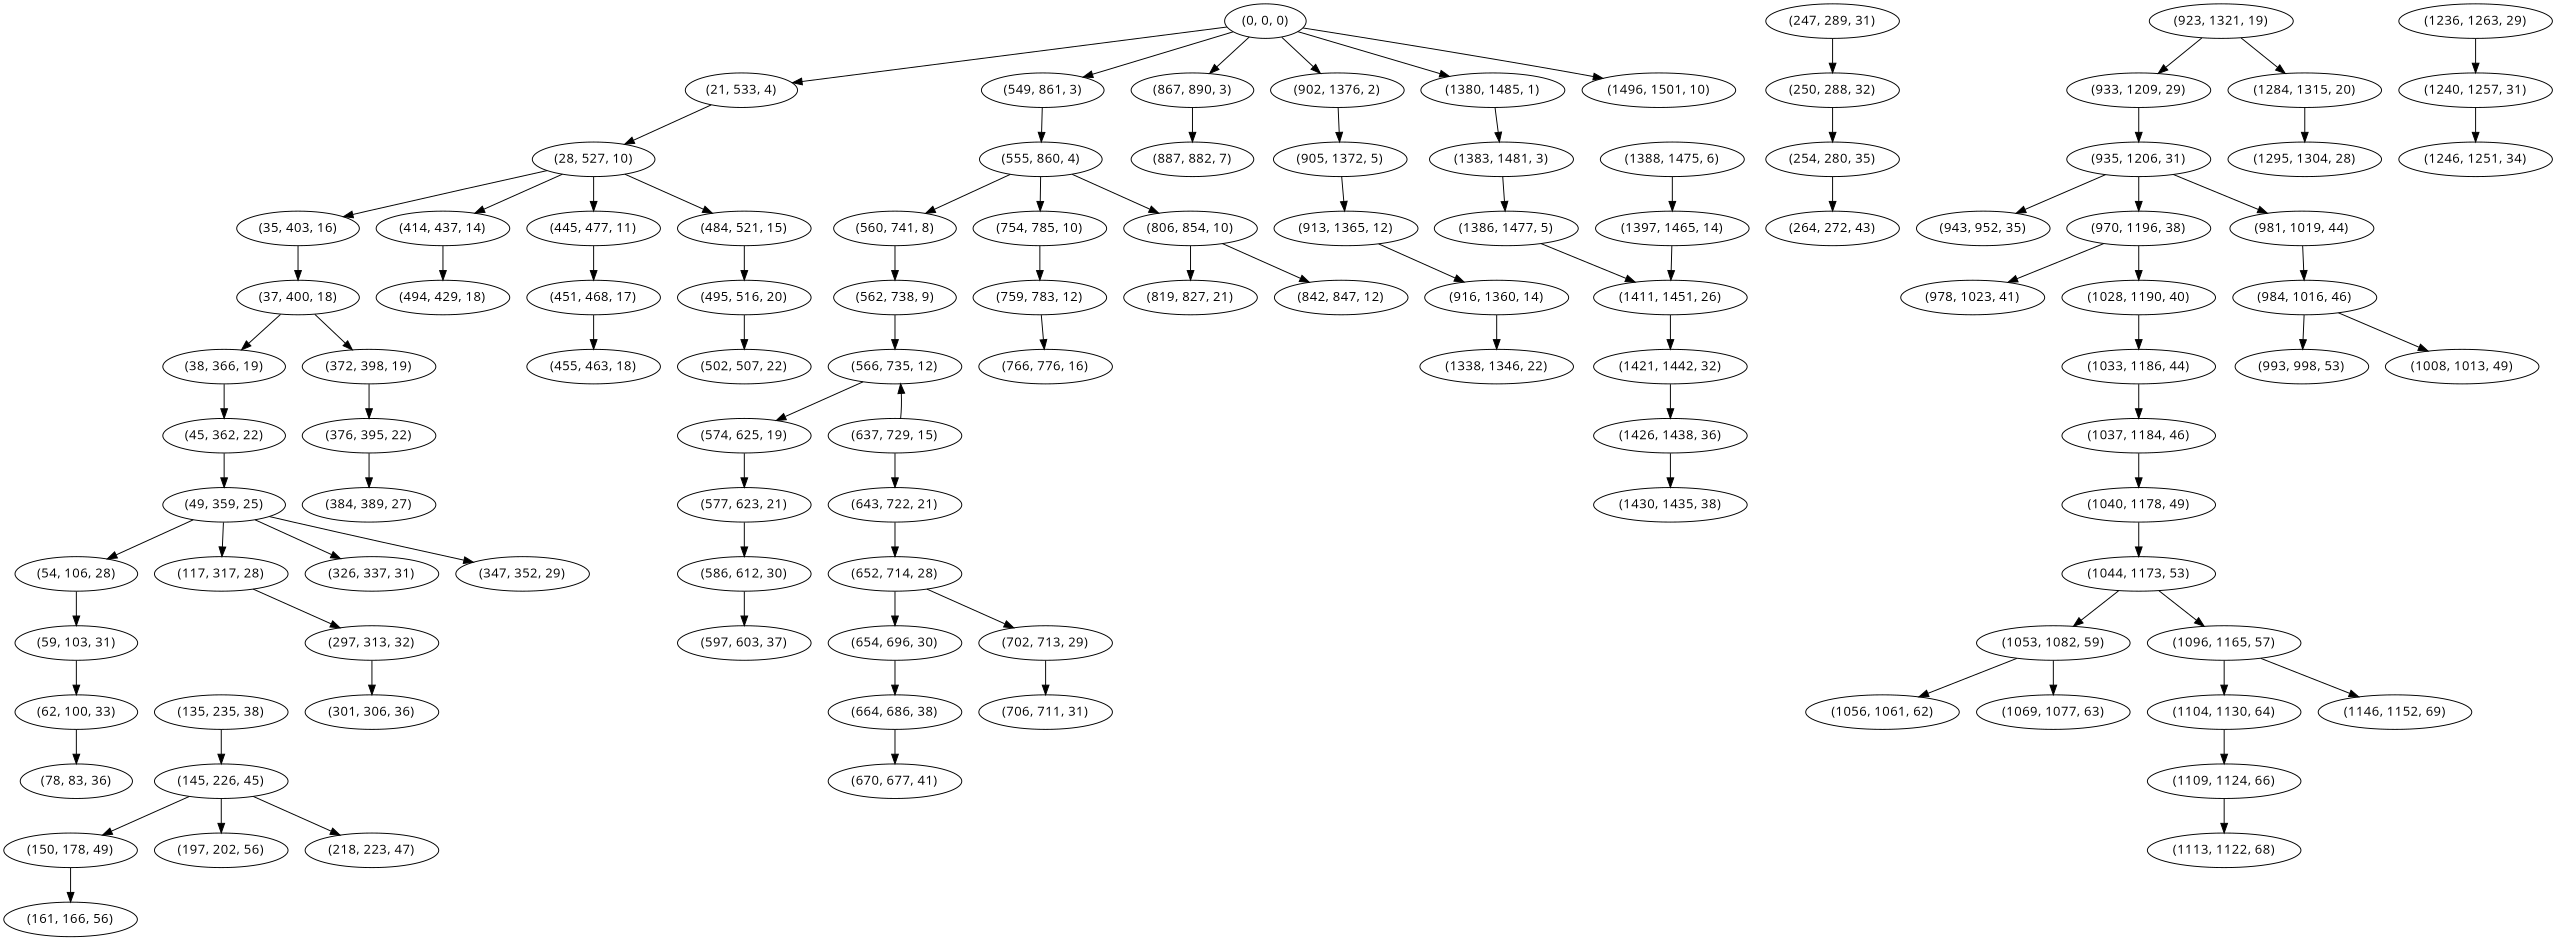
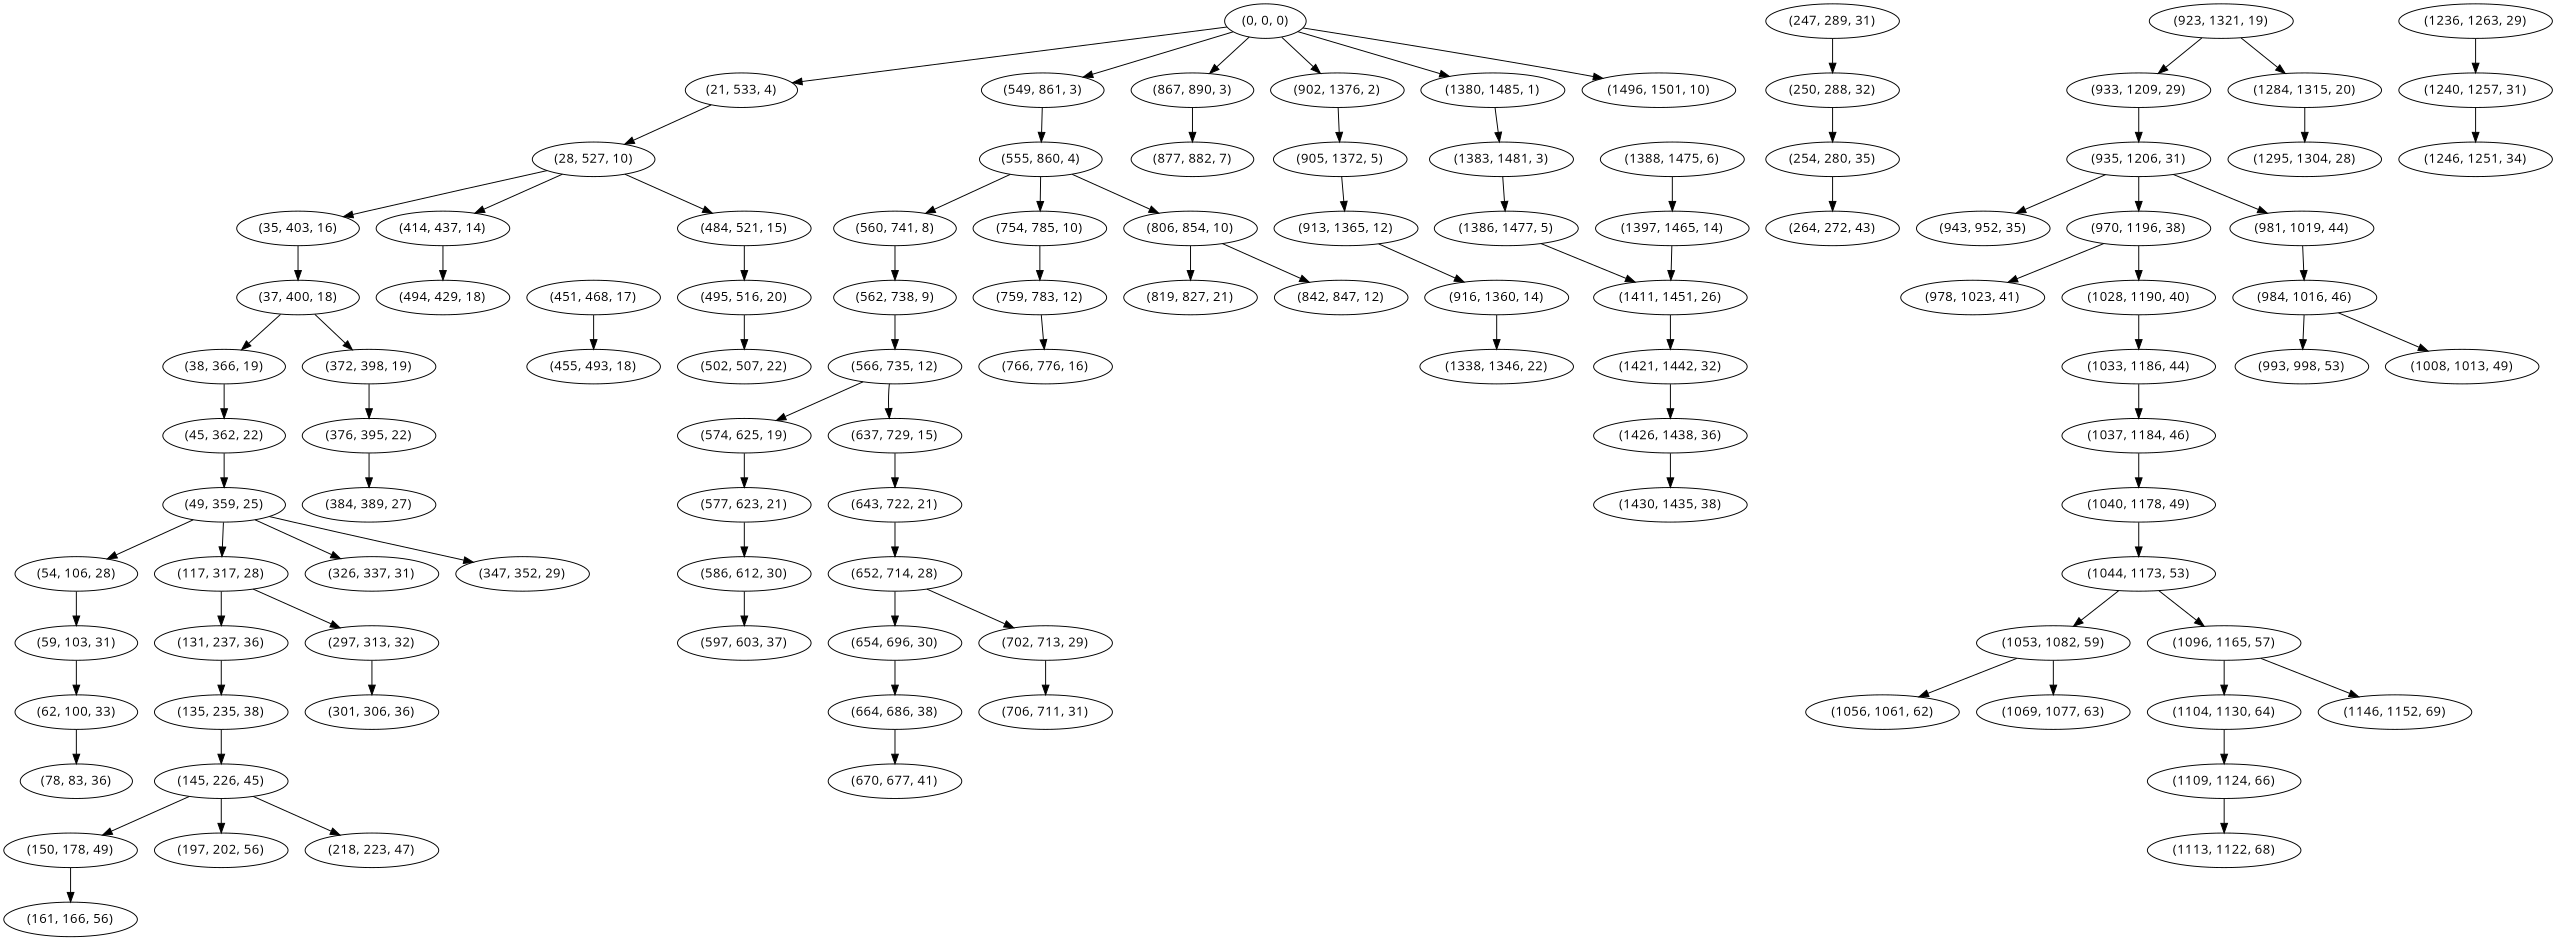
node "(887, 882, 7)": label "(887, 882, 7)" -> "(877, 882, 7)"
node "(445, 477, 11)": removed
node "(455, 463, 18)": label "(455, 463, 18)" -> "(455, 493, 18)"
edge "(637, 729, 15)" -> "(566, 735, 12)": reversed
node "(131, 237, 36)": added
